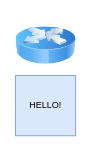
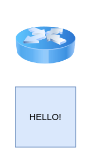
node "HELLO!": moved (45, 105) -> (45, 117)
